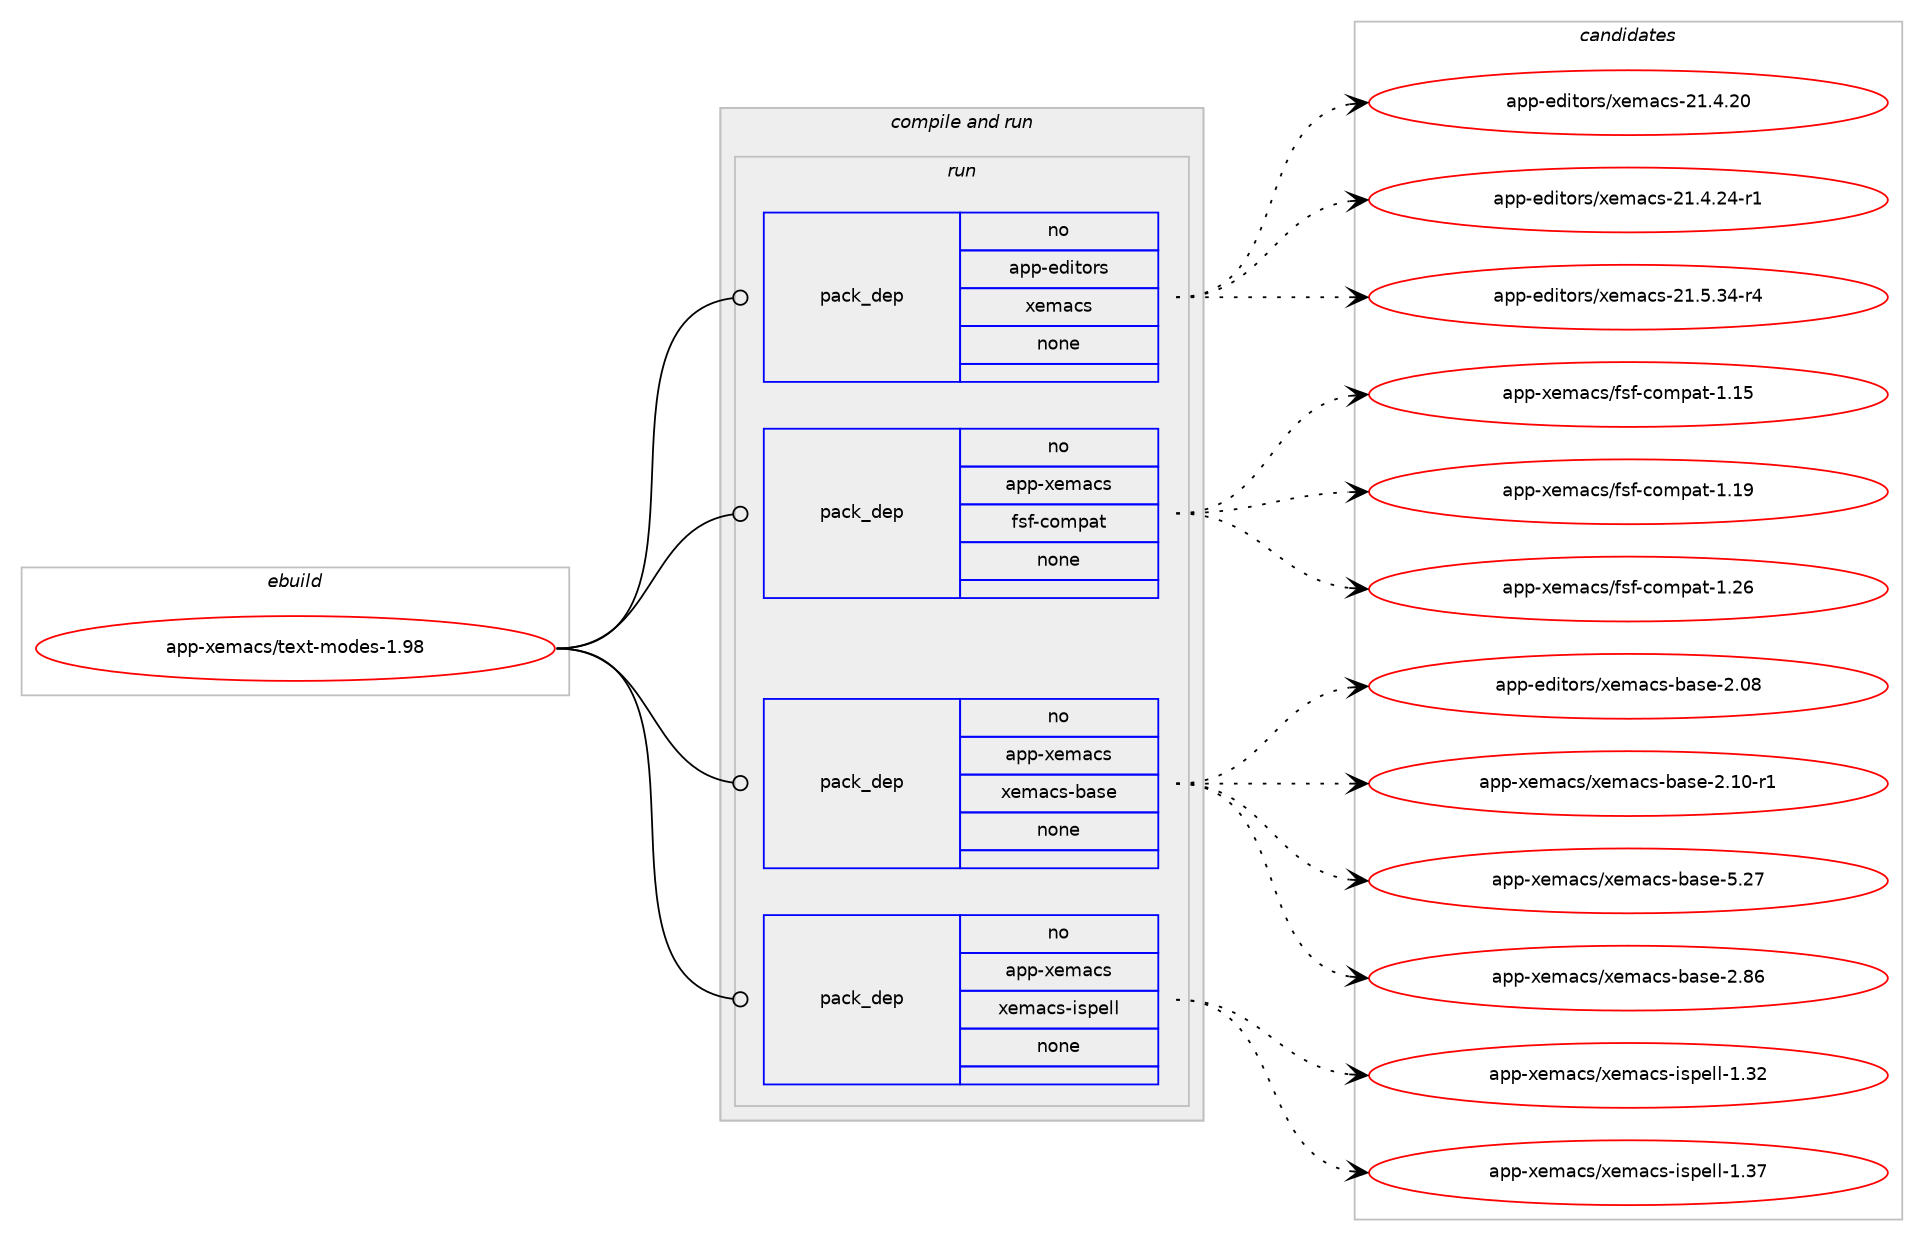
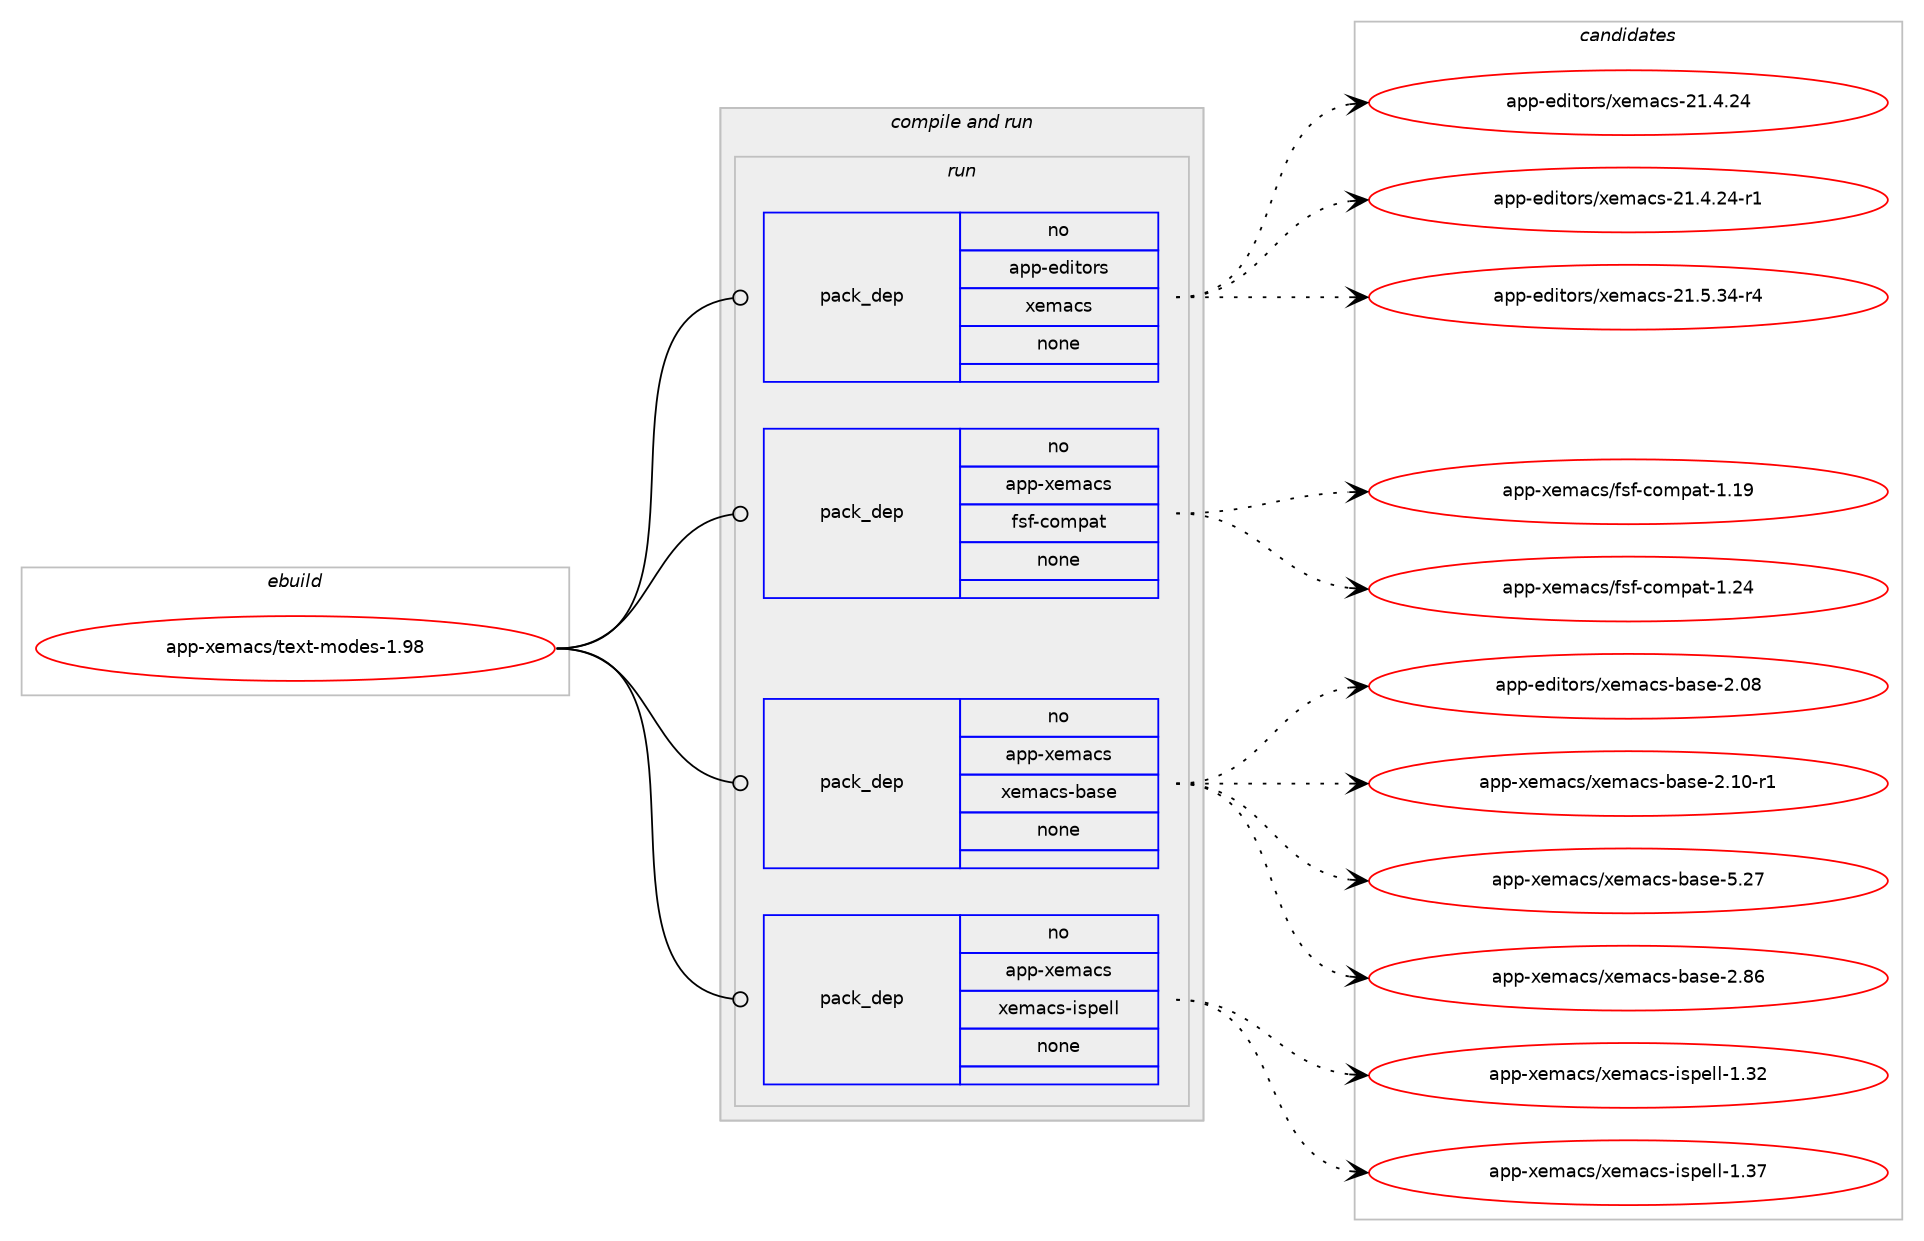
node "app-editors/xemacs-21.4.20": label "app-editors/xemacs-21.4.20" -> "app-editors/xemacs-21.4.24"
node "app-xemacs/fsf-compat-1.15": removed
node "app-xemacs/fsf-compat-1.26": label "app-xemacs/fsf-compat-1.26" -> "app-xemacs/fsf-compat-1.24"
